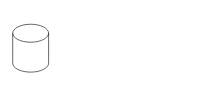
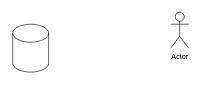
node "Actor": added
